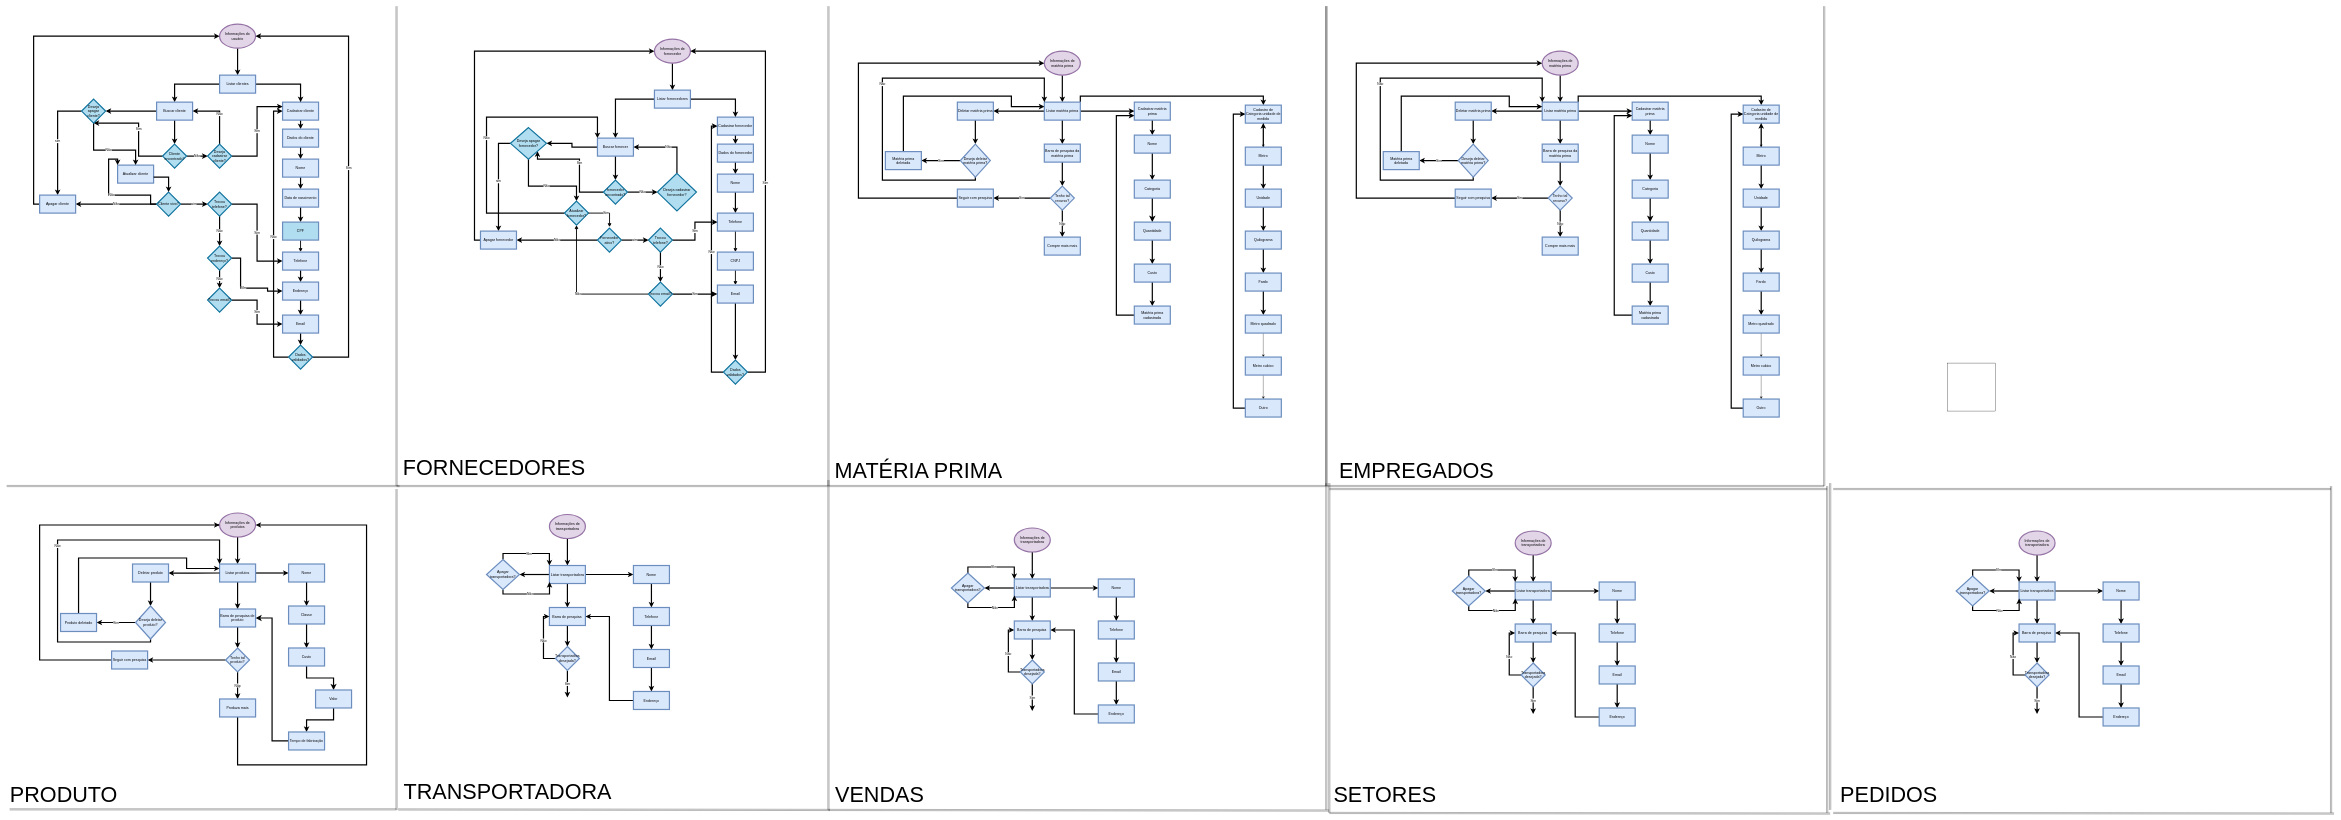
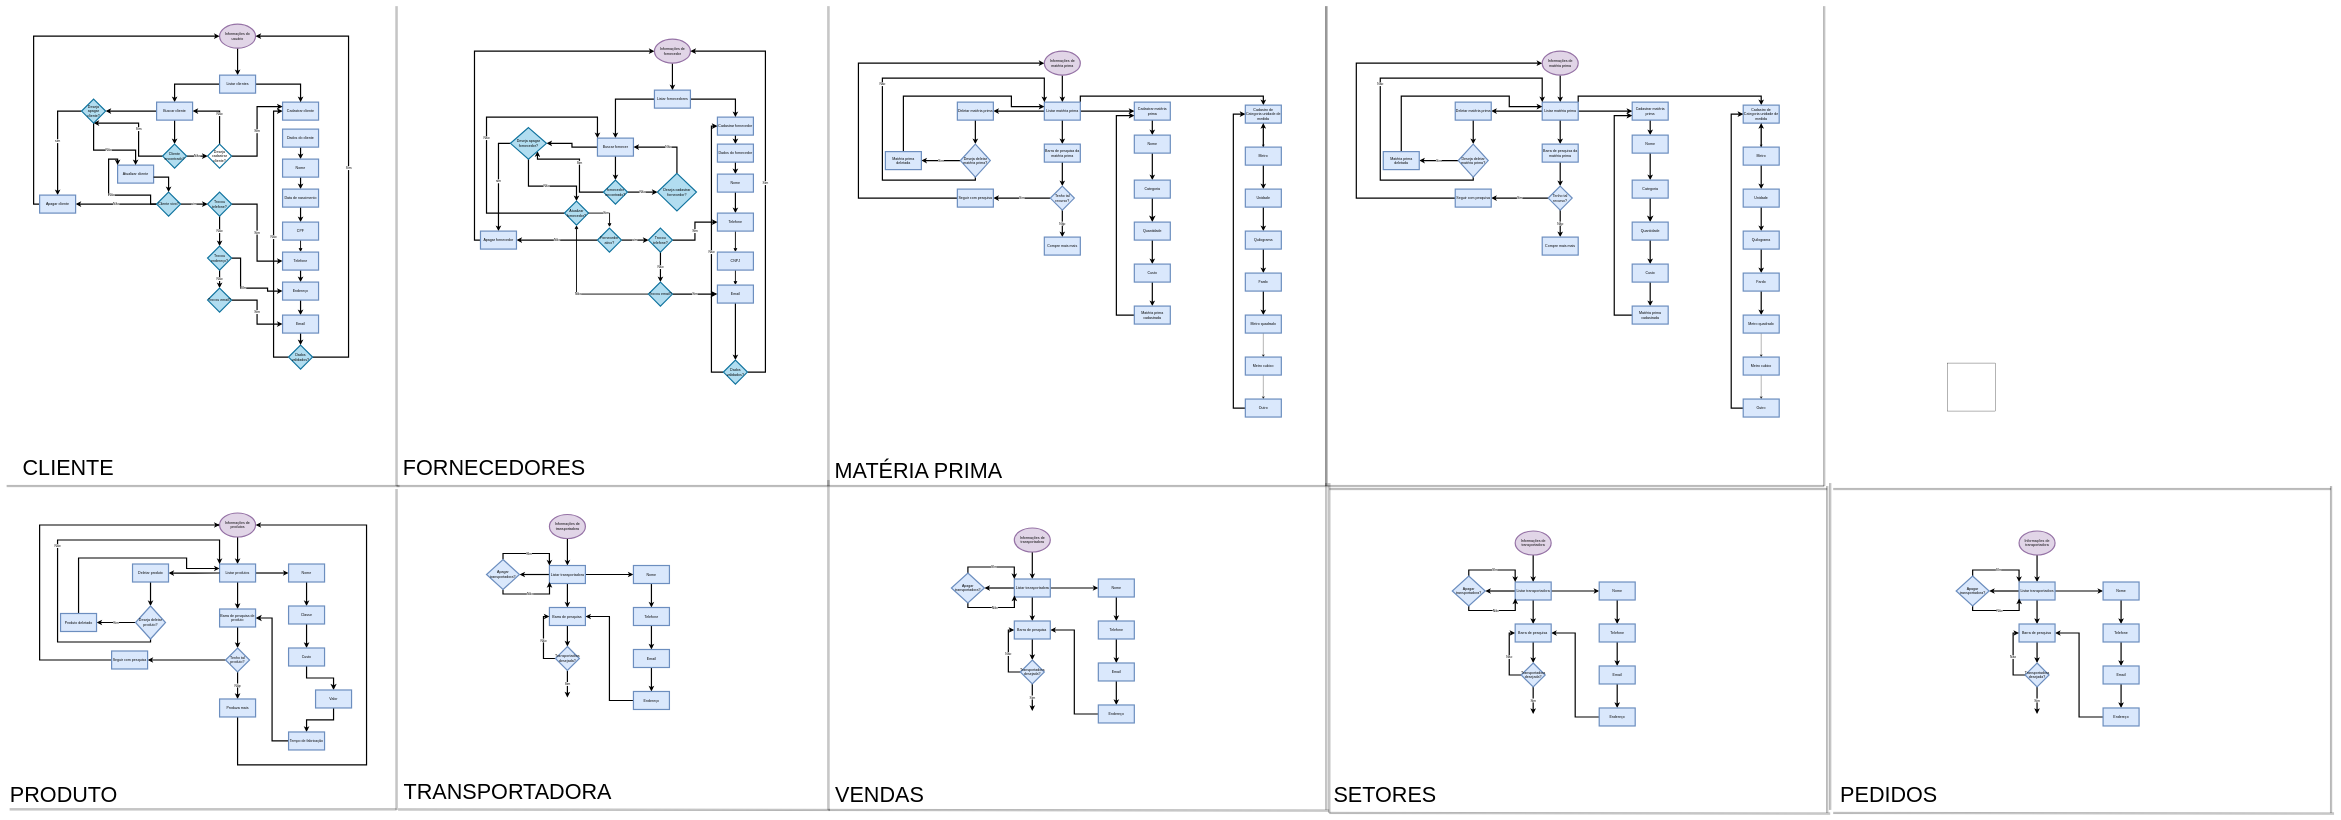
edge "Cadastrar cliente" -> "Dados do cliente": removed
node "Deseja cadastrar cliente?": fillcolor #b1ddf0 -> #ffffff
node "CPF": fillcolor #b1ddf0 -> #dae8fc
node "CLIENTE": added
node "EMPREGADOS": removed
